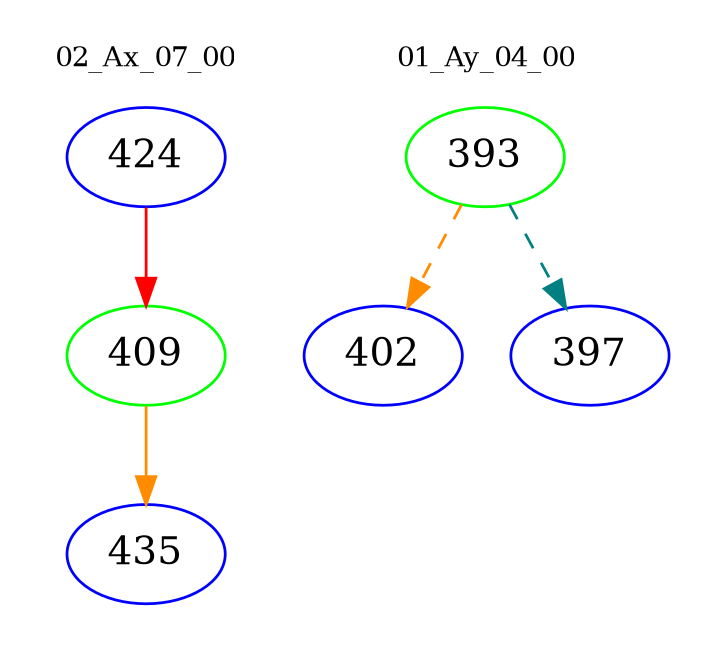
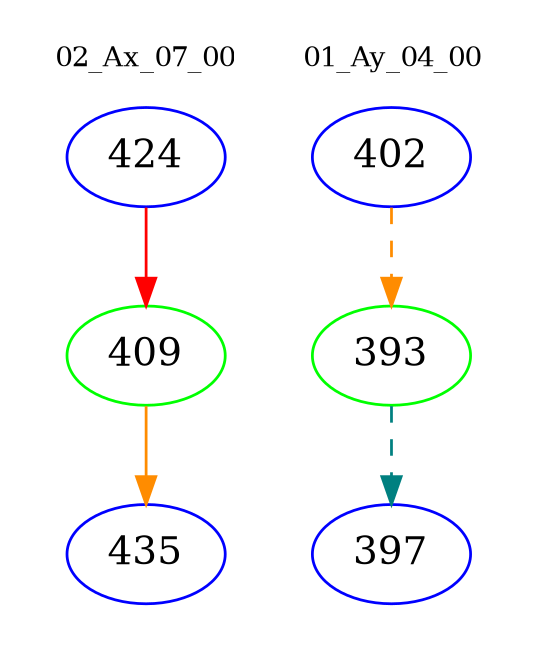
edge "393" -> "402": reversed
